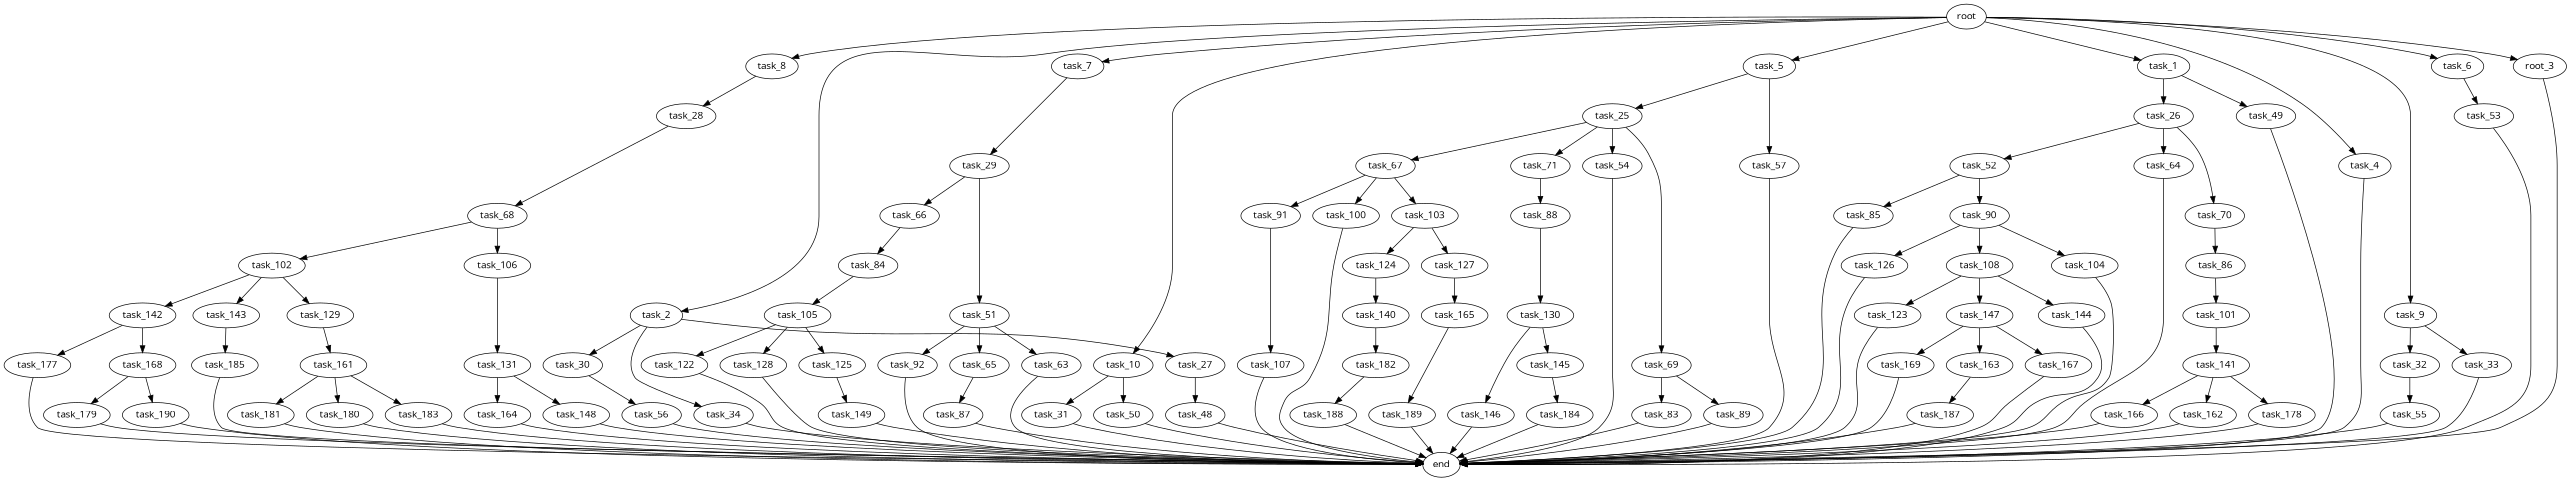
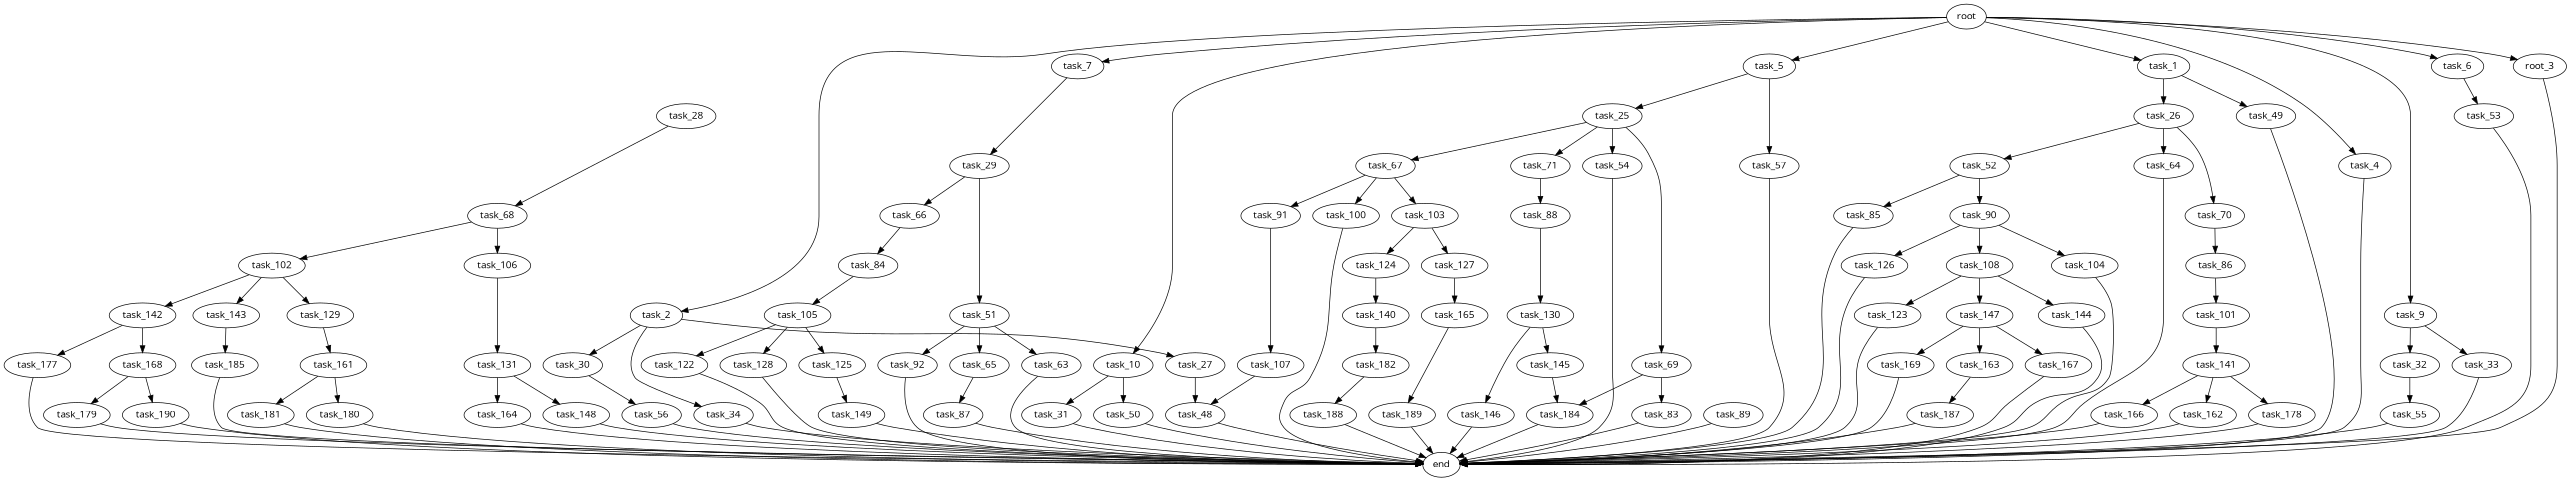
node "task_8": removed
edge "task_69" -> "task_89": now "task_69" -> "task_184"
node "task_183": removed
edge "task_107" -> "end": now "task_107" -> "task_48"
